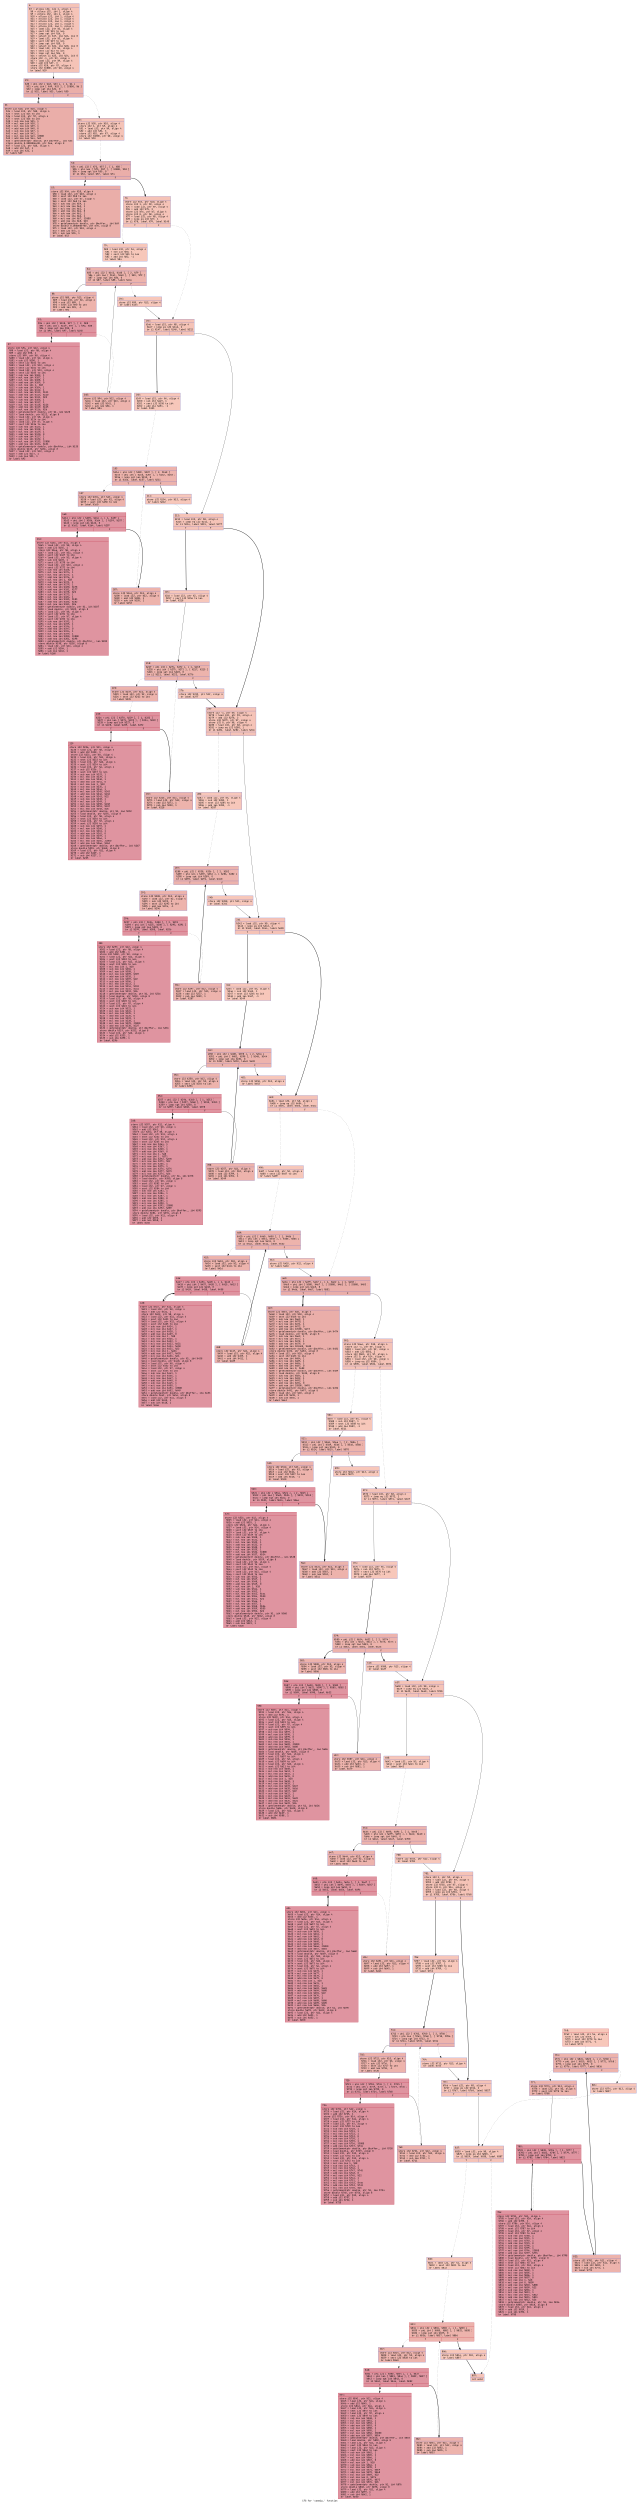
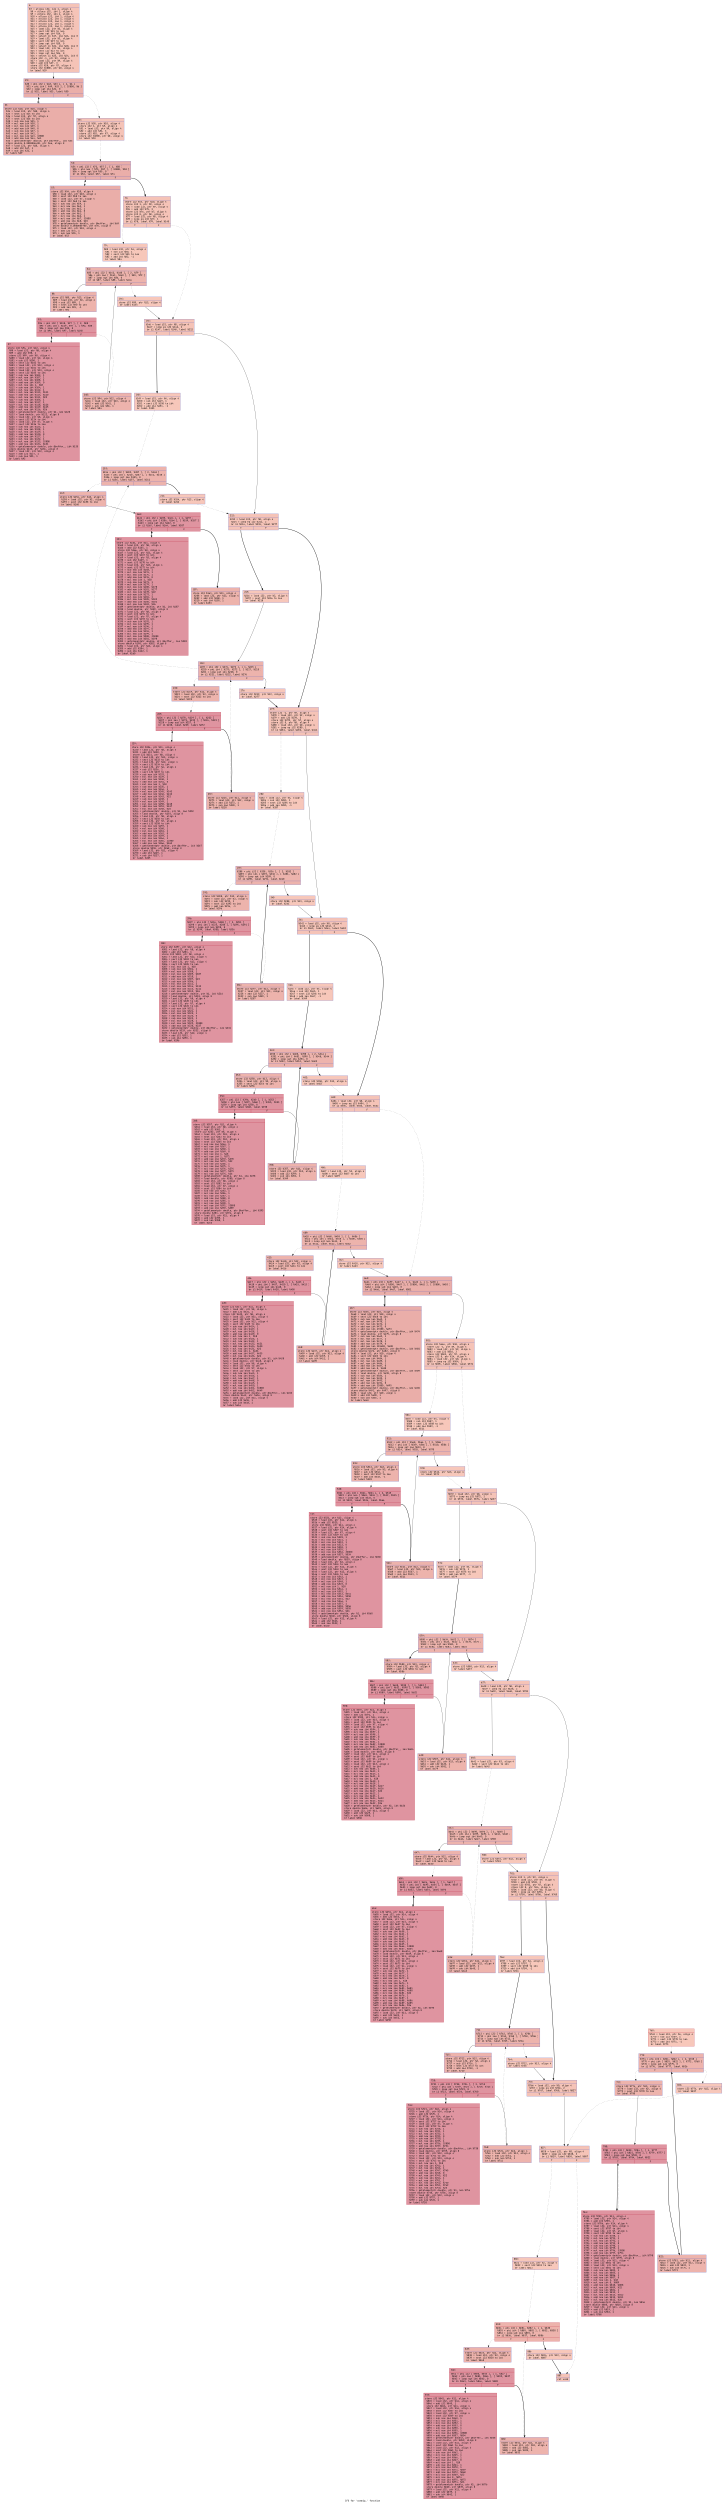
edge "207:" -> "153:": now "218:" -> "153:"
